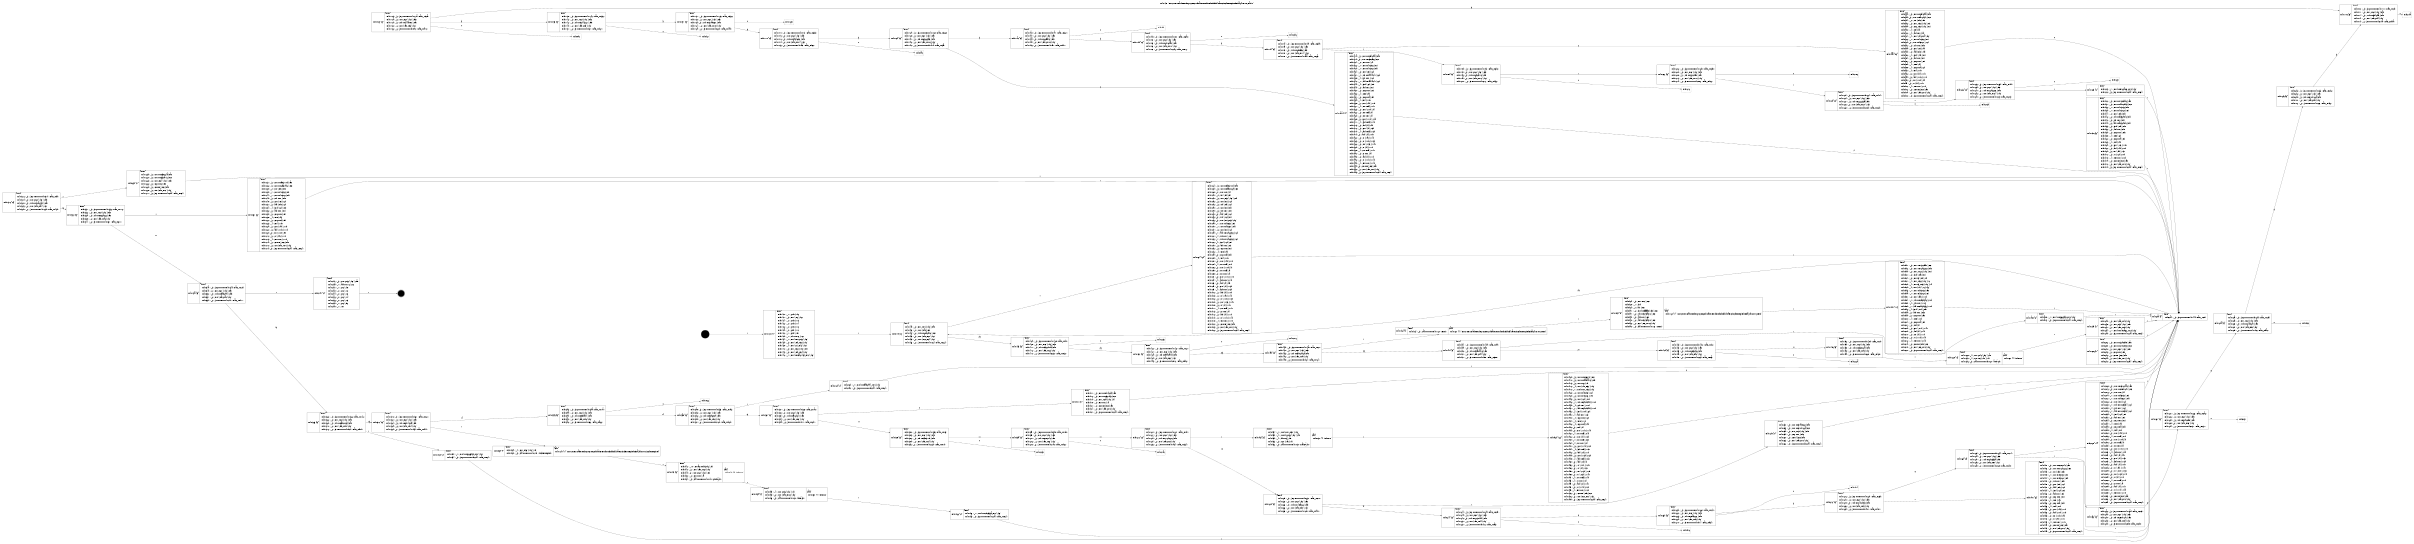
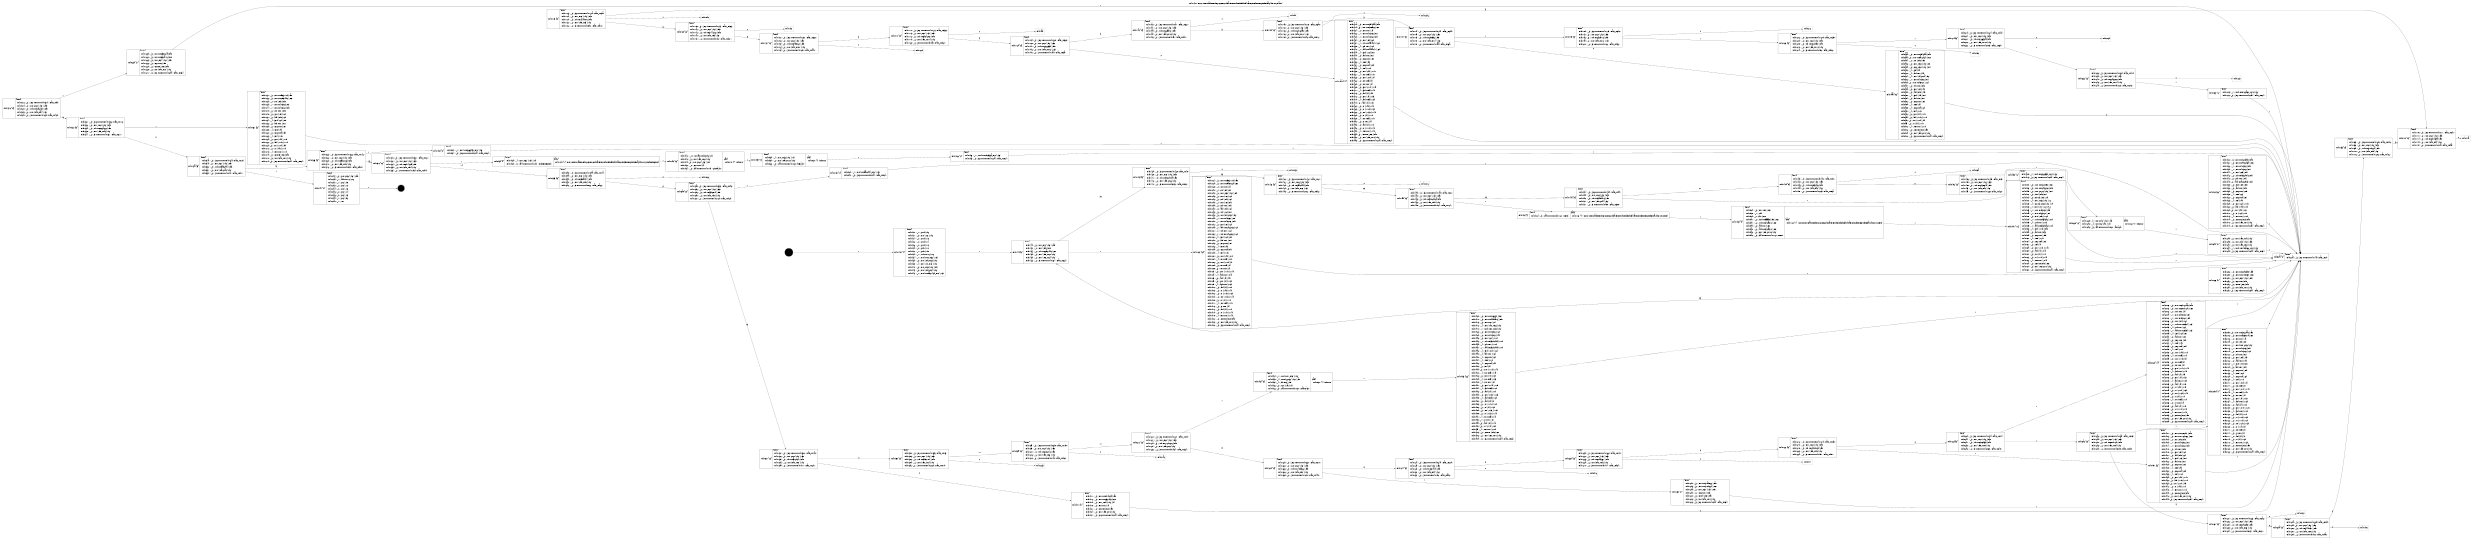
node "0x4020fe [141]": added
